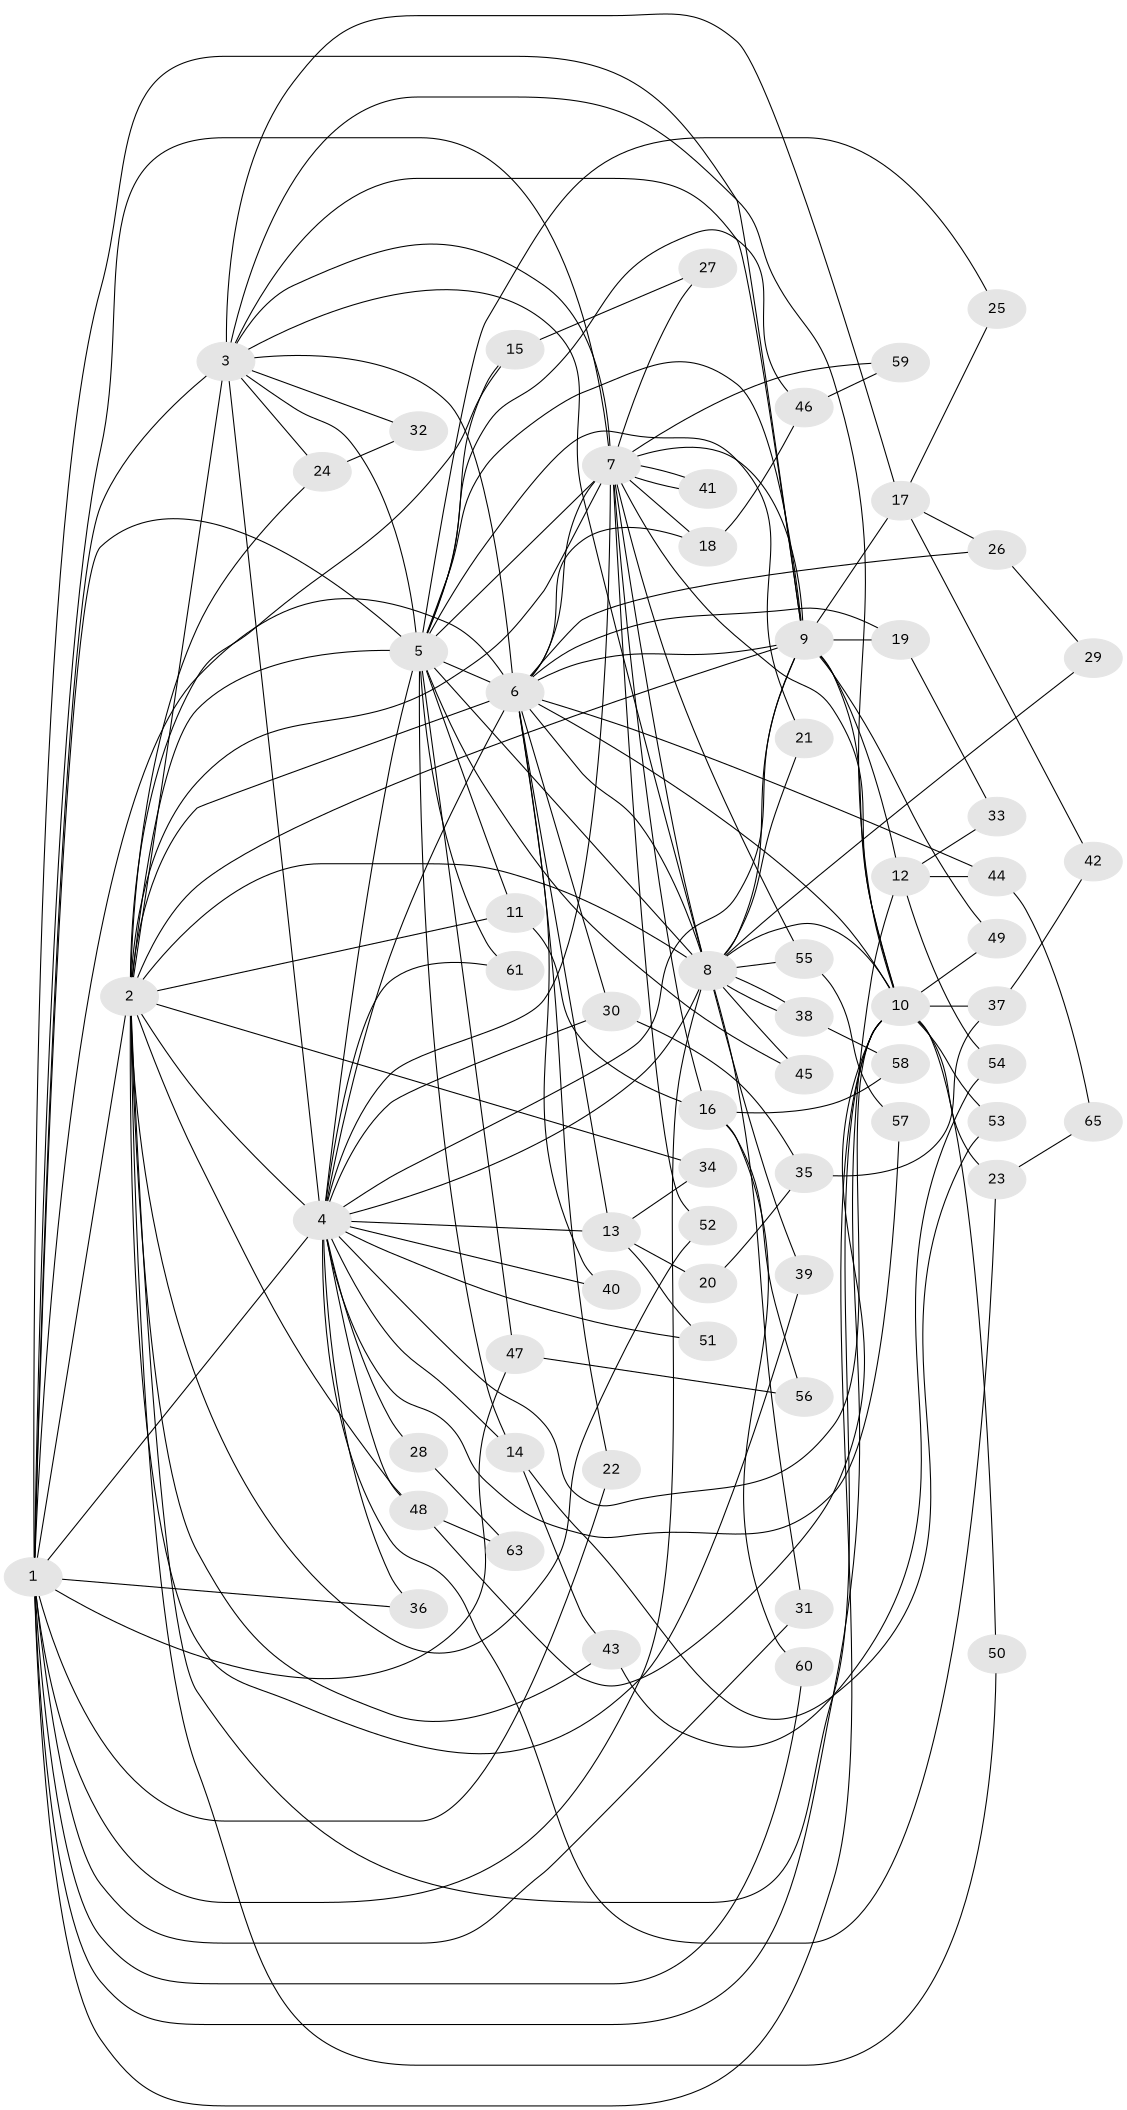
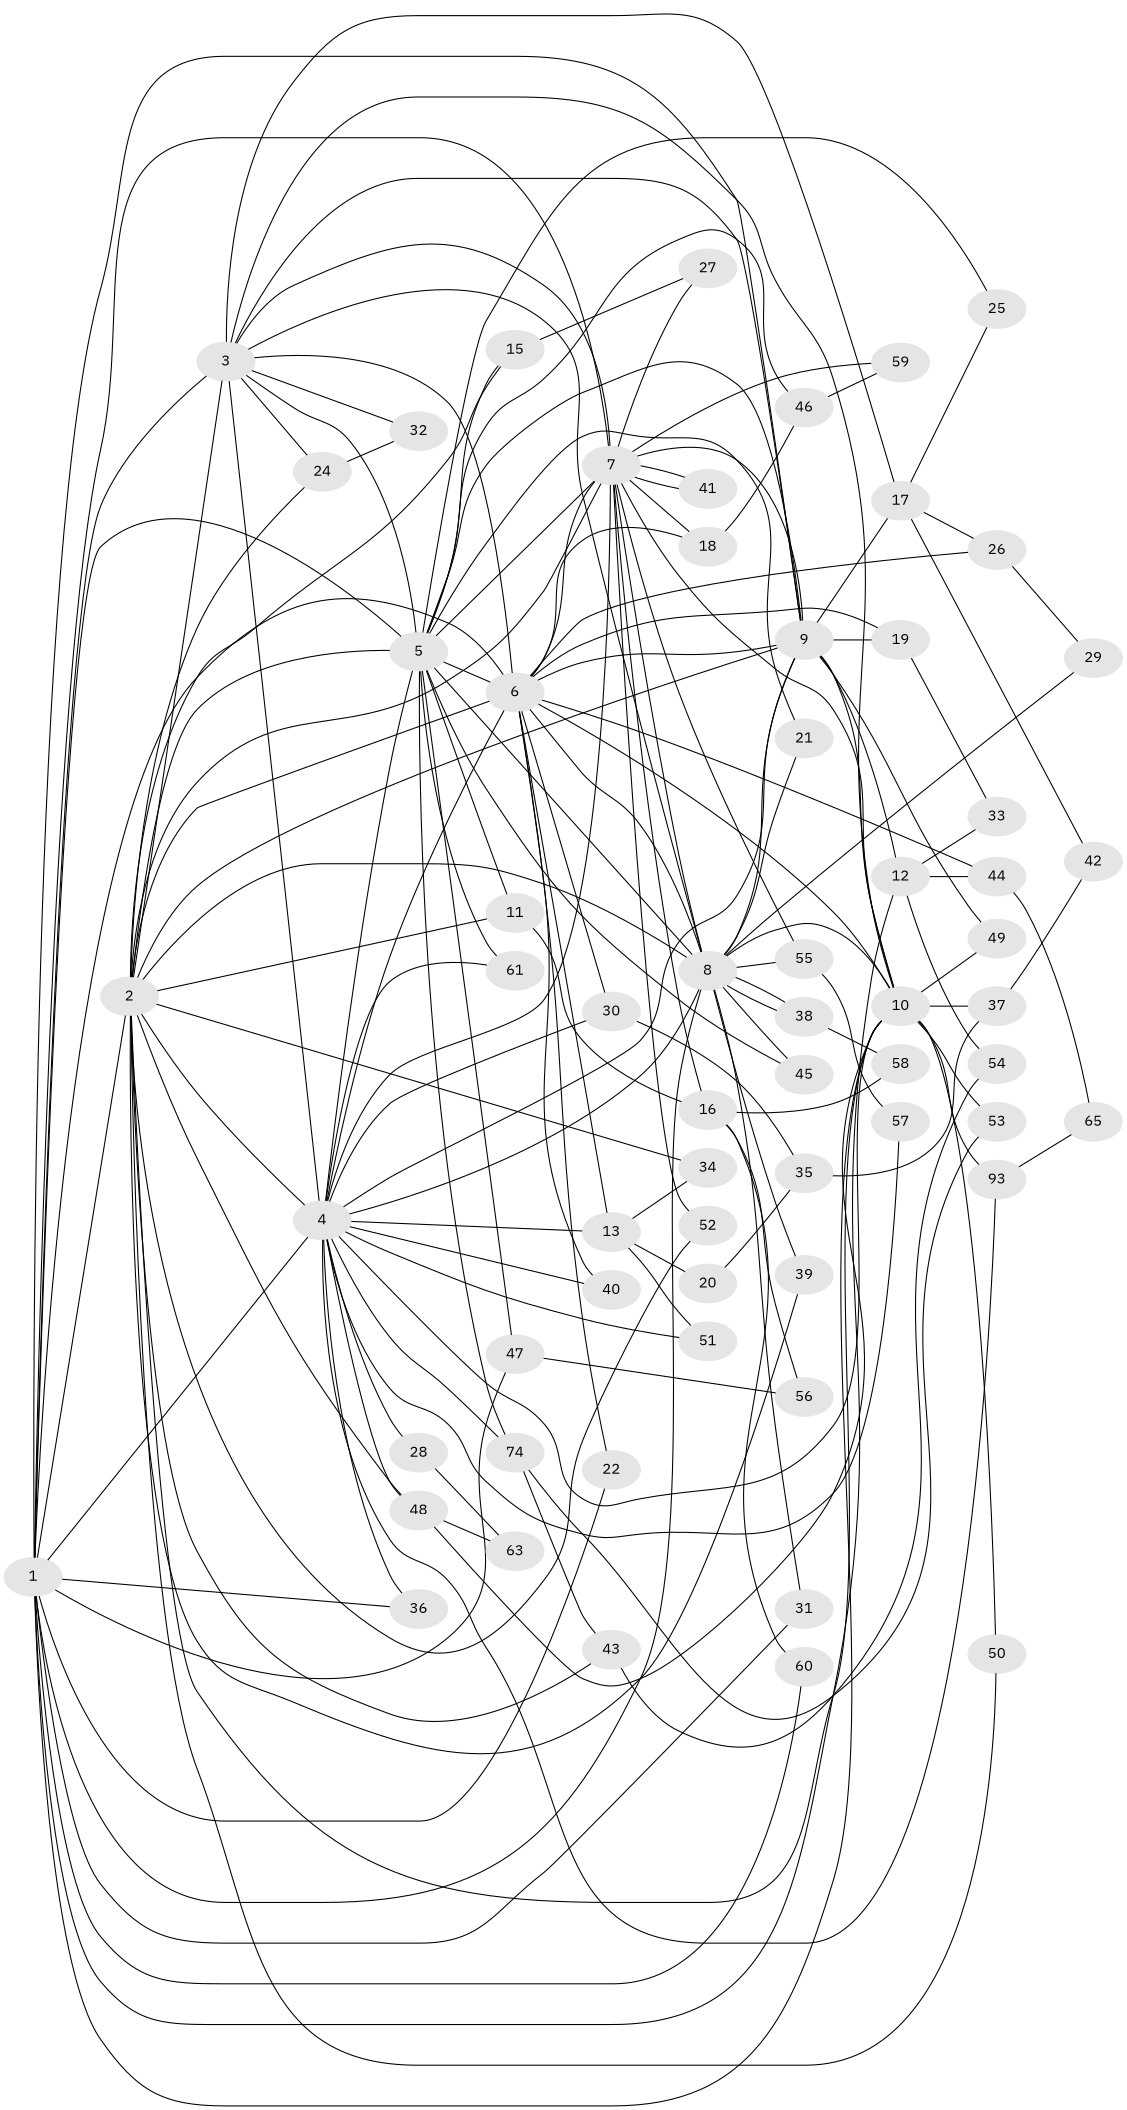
node "23": label "23" -> "93"
node "14": label "14" -> "74"
